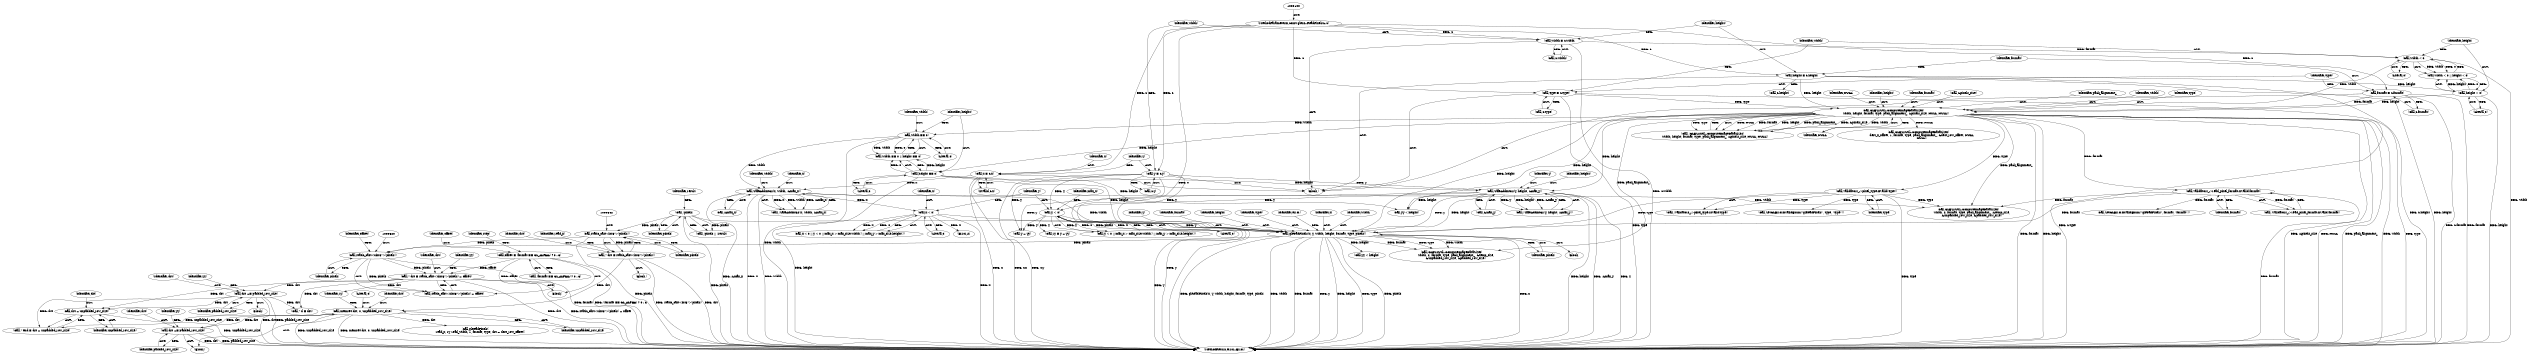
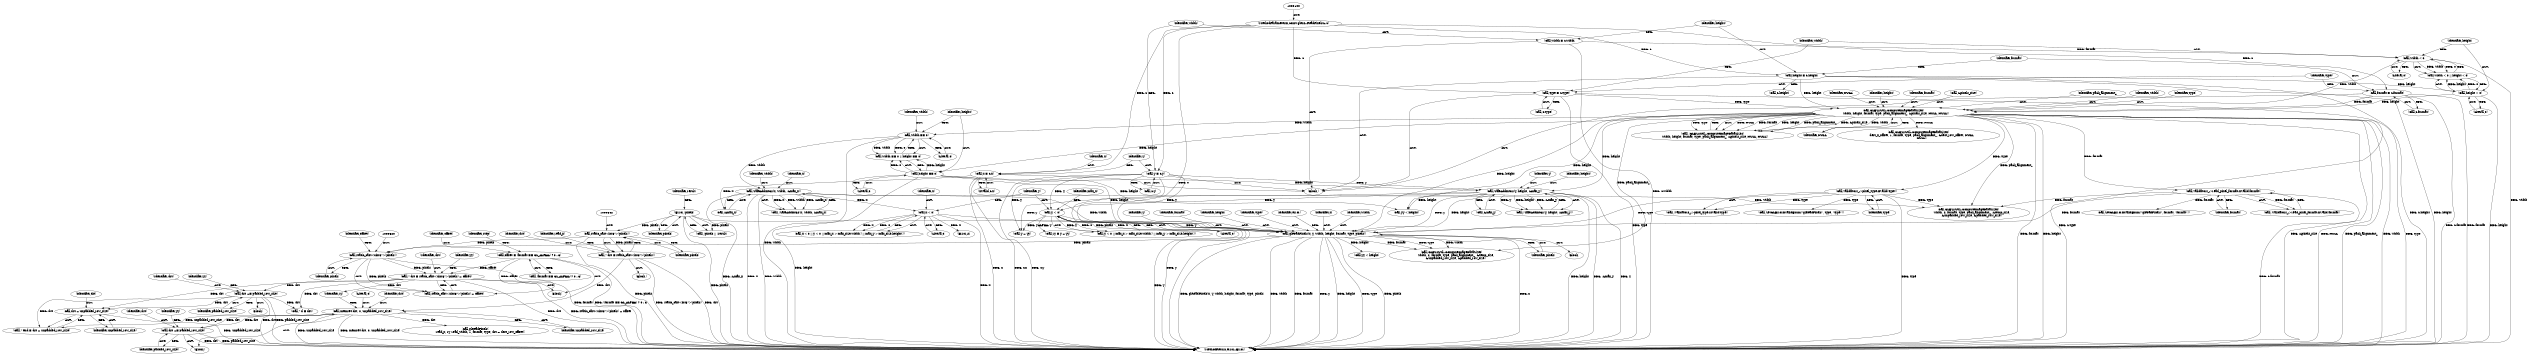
edge "(MethodParameterIn,const gles2::ReadPixels& c)" -> "(Call,width = c.width)": removed, label "DDG: c"
node "(Call,c.width)": removed
edge "(Call,x = c.x)" -> "(Call,SafeAddInt32(x, width, &max_x))": now "(Call,x = c.x)" -> "(Call,&max_x)"
node "(Call,!pixels)": label "(Call,!pixels)" -> "(Error,!pixels)"
edge "(Call,y < 0)" -> "(Call,ry = y + yy)": label "DDG: y" -> "ALPHA: y"
edge "(Call,validators_->read_pixel_format.IsValid(format))" -> "(MethodReturn,error::Error)": label "DDG: format" -> "DDG: c.format"
